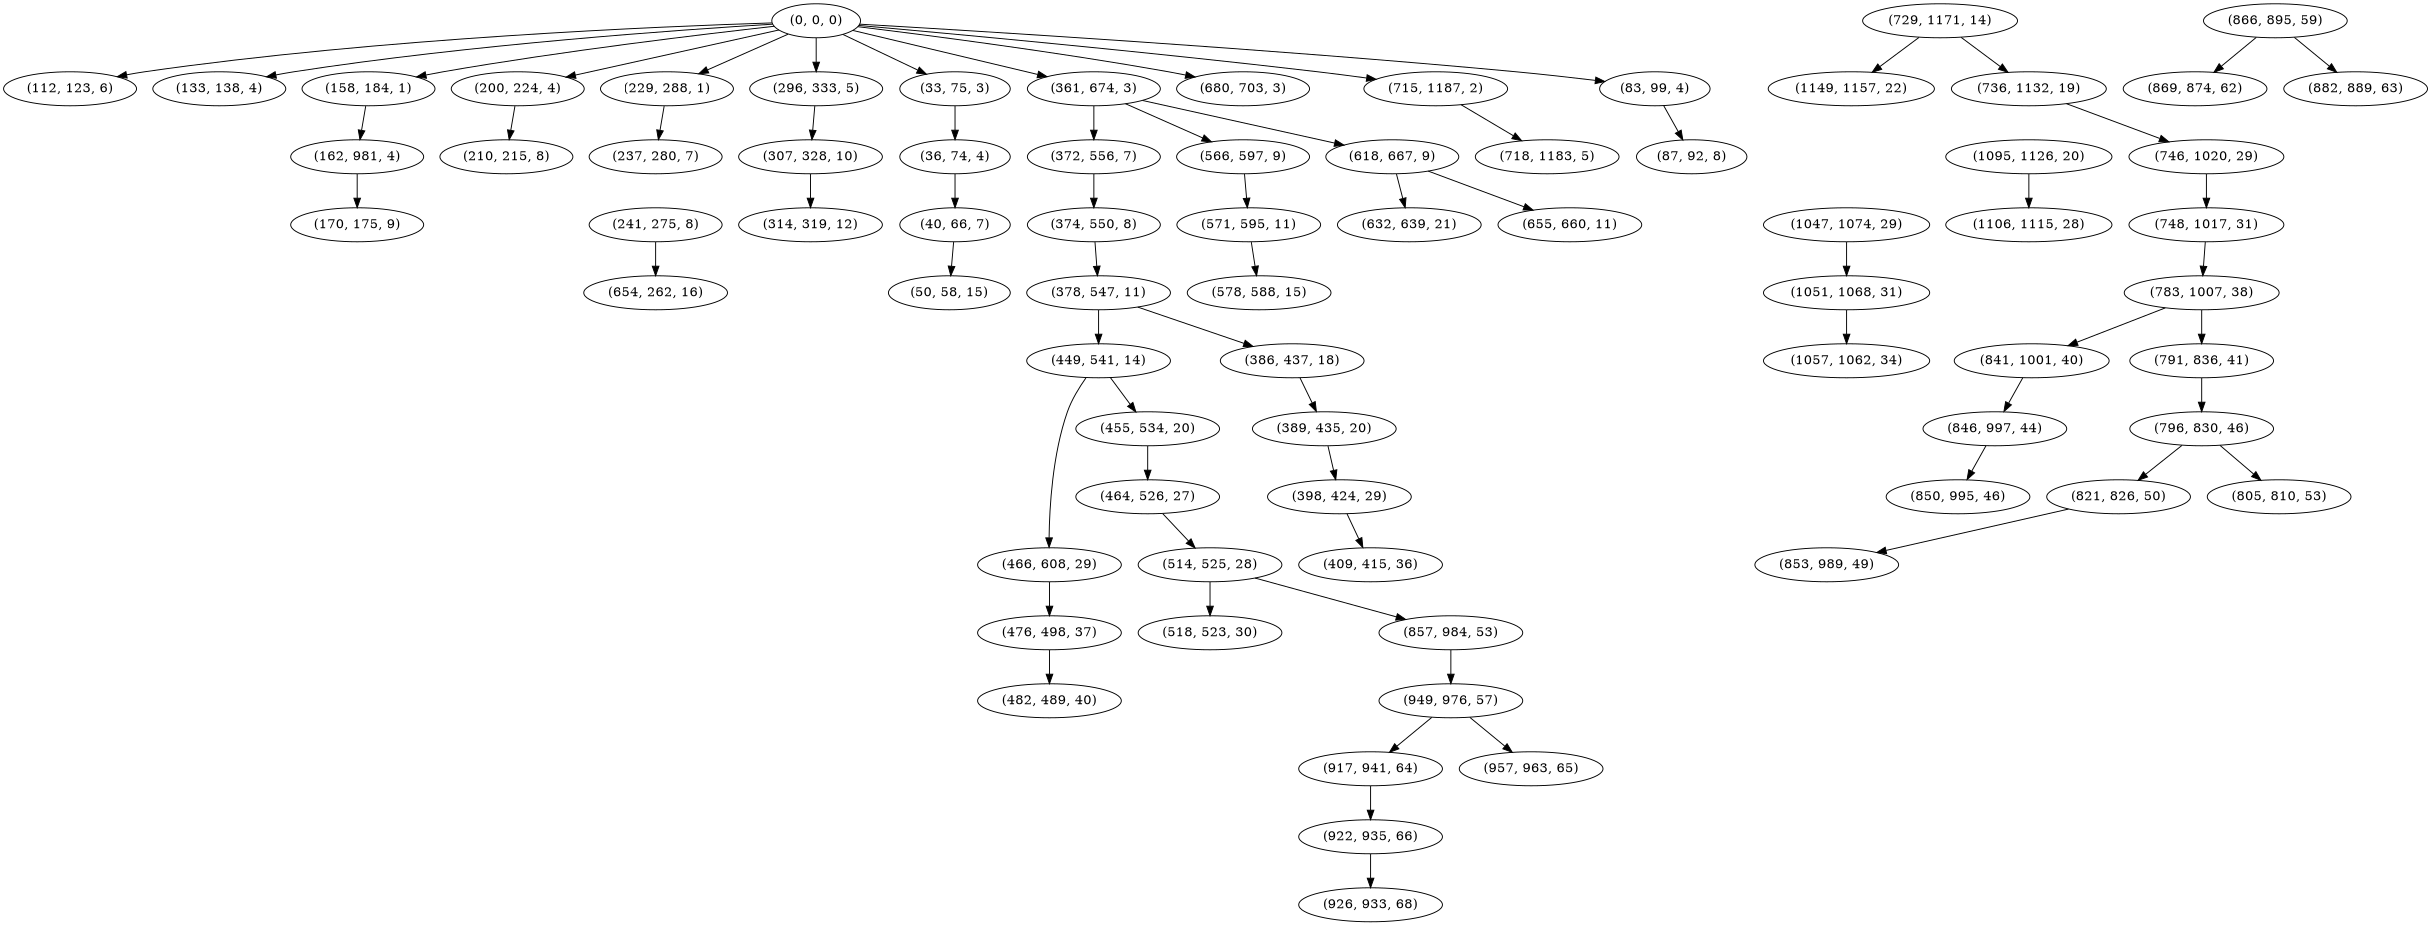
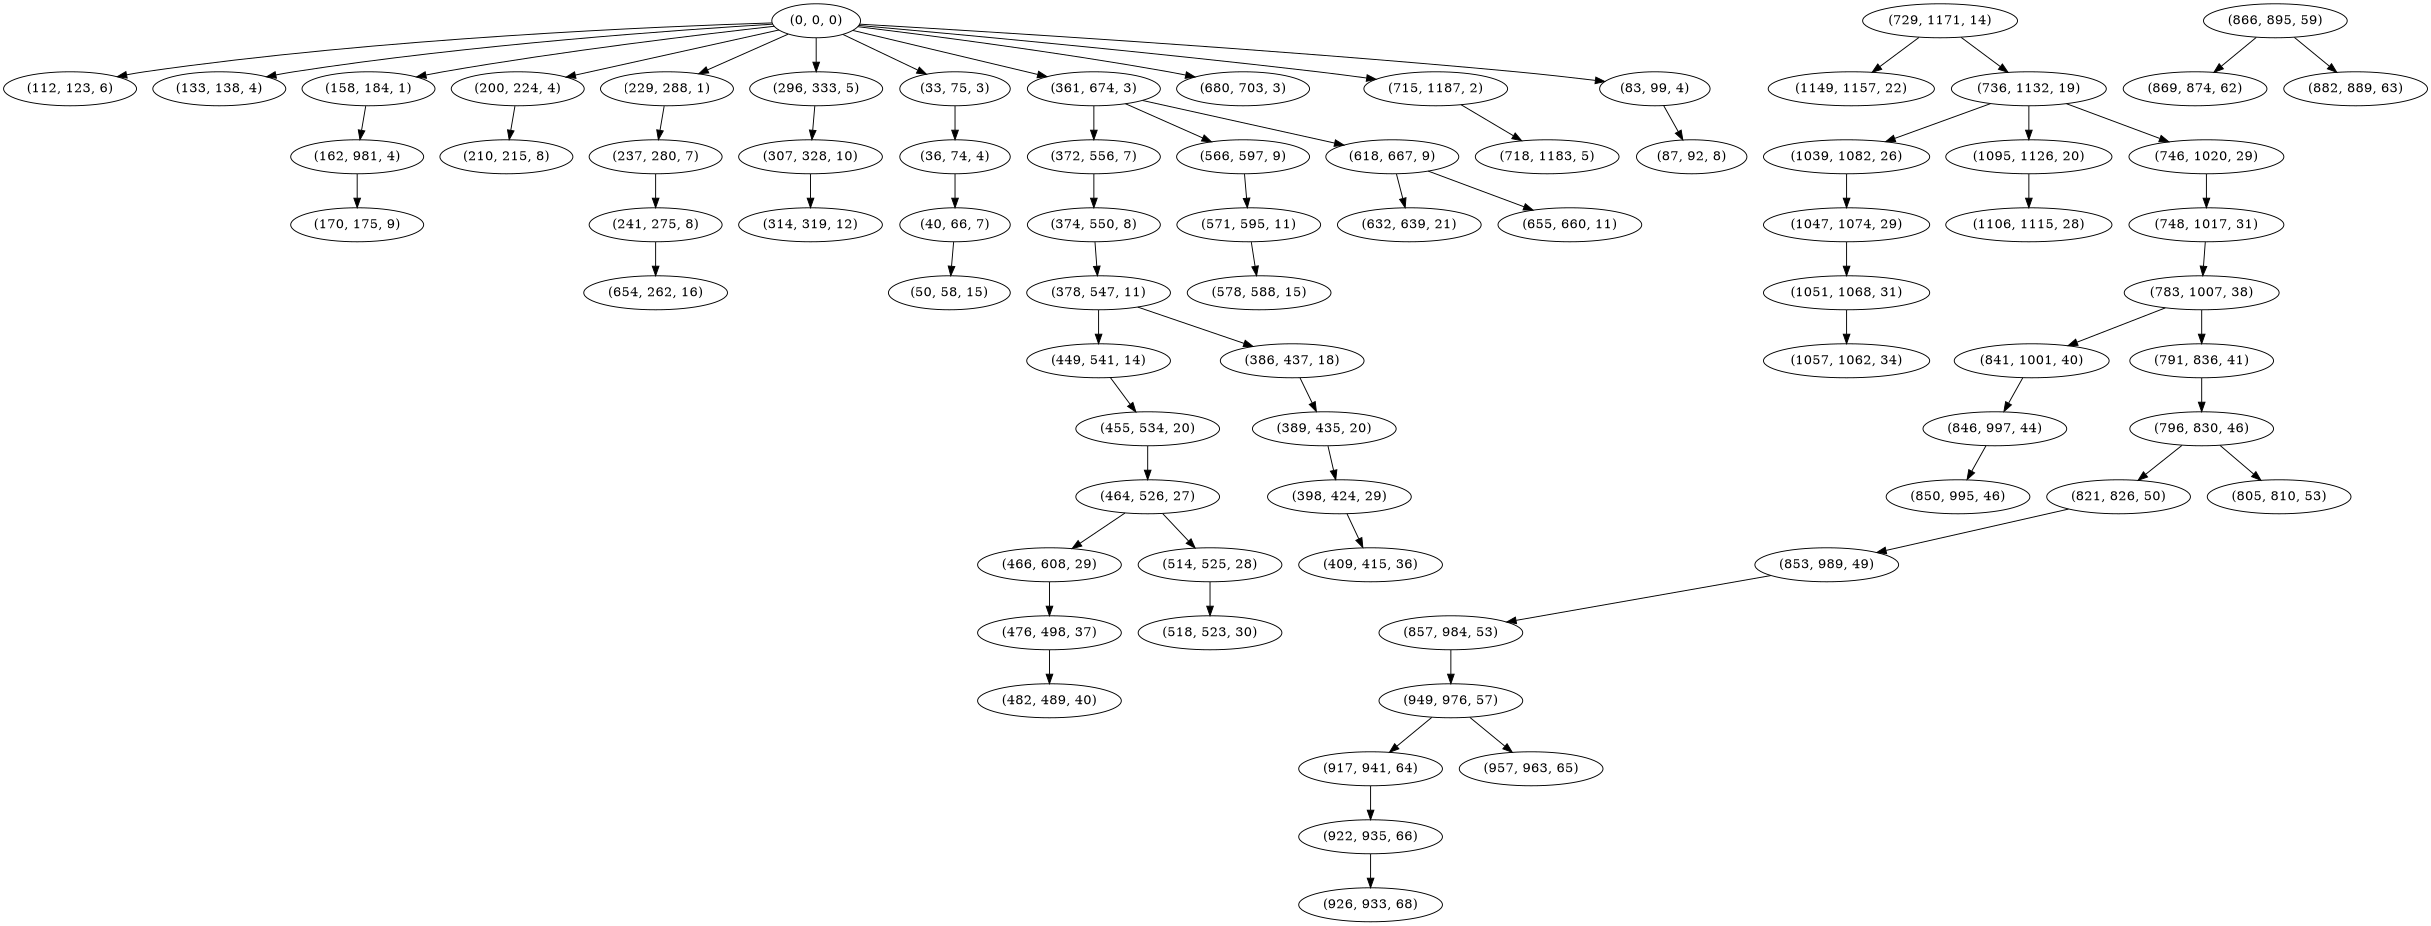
edge "(736, 1132, 19)" -> "(1095, 1126, 20)": added
node "(1039, 1082, 26)": added
edge "(237, 280, 7)" -> "(241, 275, 8)": added
edge "(449, 541, 14)" -> "(466, 608, 29)": now "(464, 526, 27)" -> "(466, 608, 29)"
edge "(514, 525, 28)" -> "(857, 984, 53)": now "(853, 989, 49)" -> "(857, 984, 53)"
